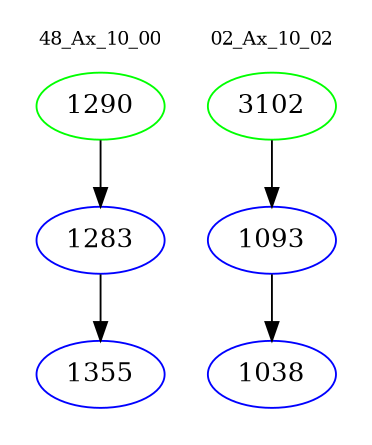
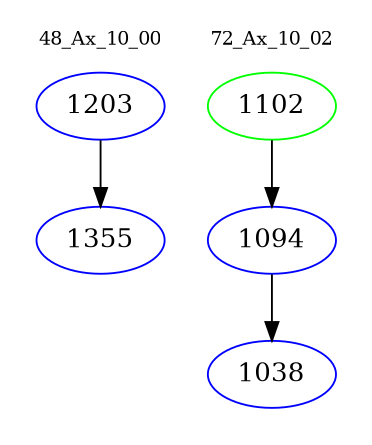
cluster "02_Ax_10_02": label "02_Ax_10_02" -> "72_Ax_10_02"
node "1290": removed
node "3102": label "3102" -> "1102"
node "1283": label "1283" -> "1203"
node "1093": label "1093" -> "1094"
